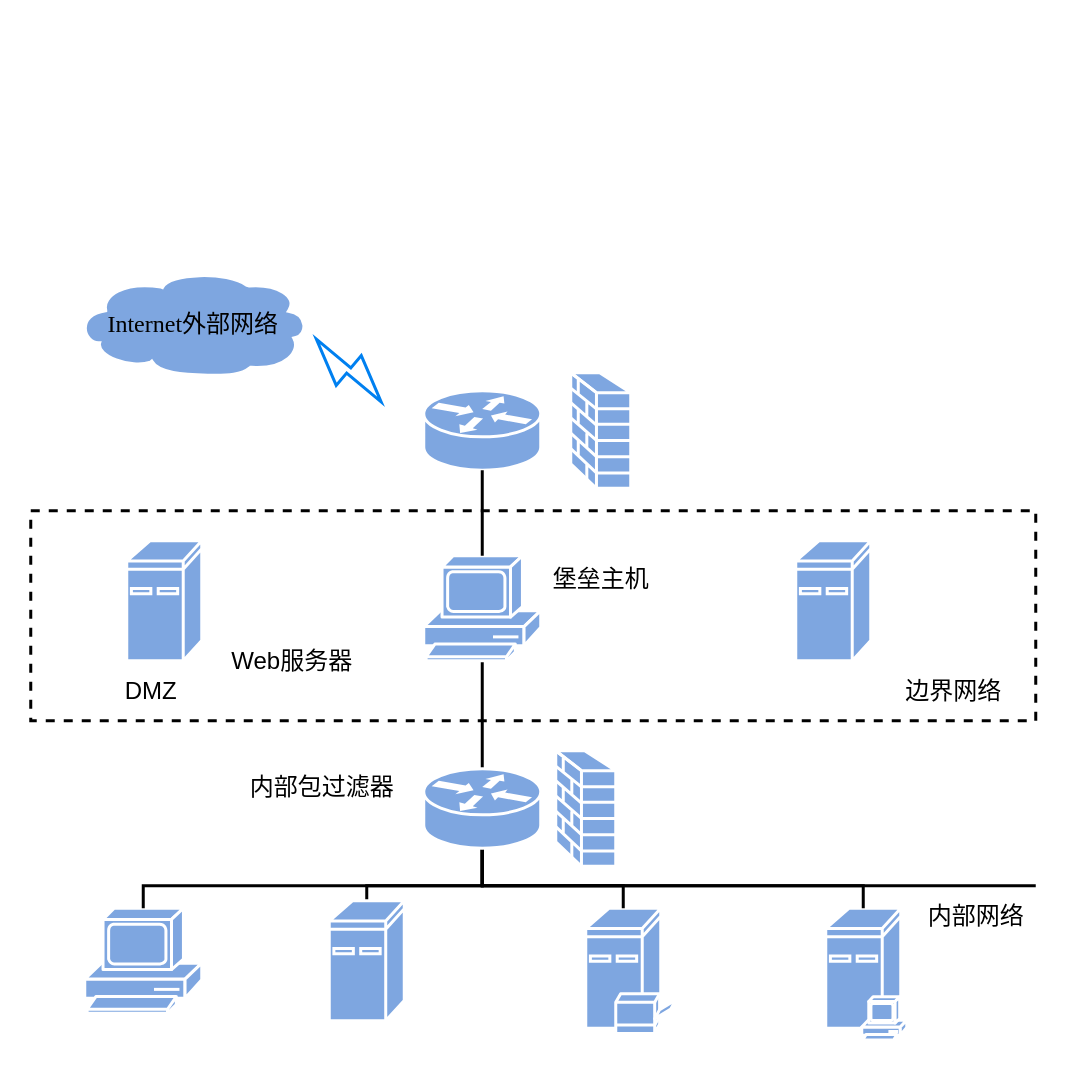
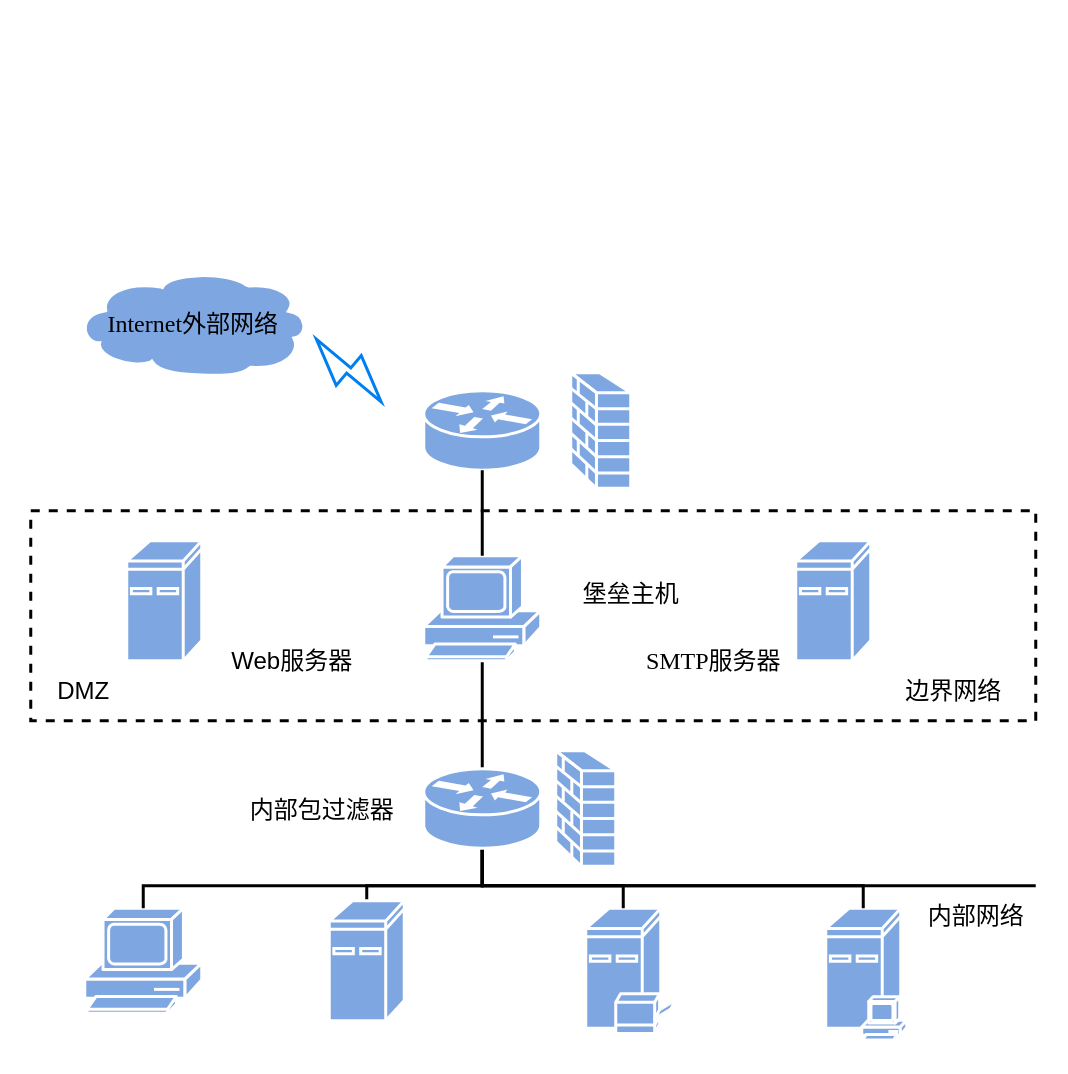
node "堡垒主机": moved (601, 578) -> (631, 593)
node "SMTP服务器": added
node "DMZ": moved (151, 691) -> (83, 691)
node "内部包过滤器": moved (322, 786) -> (322, 809)
